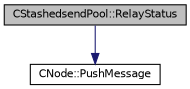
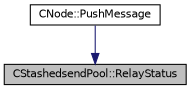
edge "CStashedsendPool::RelayStatus" -> "CNode::PushMessage": reversed
